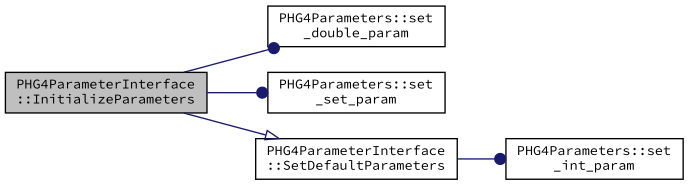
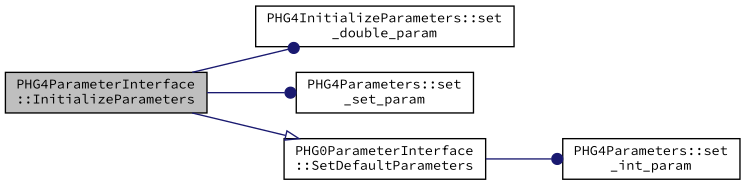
node "PHG4Parameters::set _double_param": label "PHG4Parameters::set _double_param" -> "PHG4InitializeParameters::set _double_param"
node "PHG4ParameterInterface ::SetDefaultParameters": label "PHG4ParameterInterface ::SetDefaultParameters" -> "PHG0ParameterInterface ::SetDefaultParameters"
